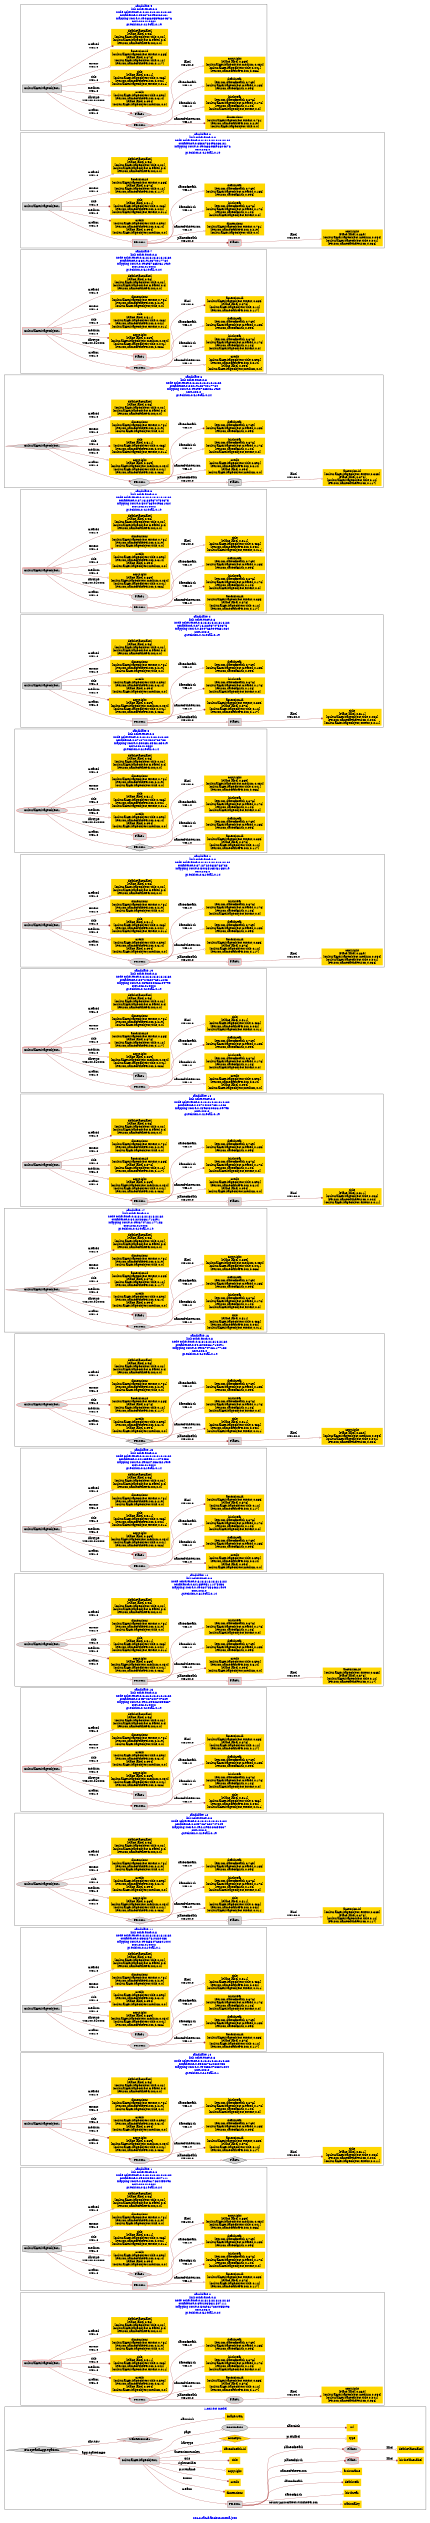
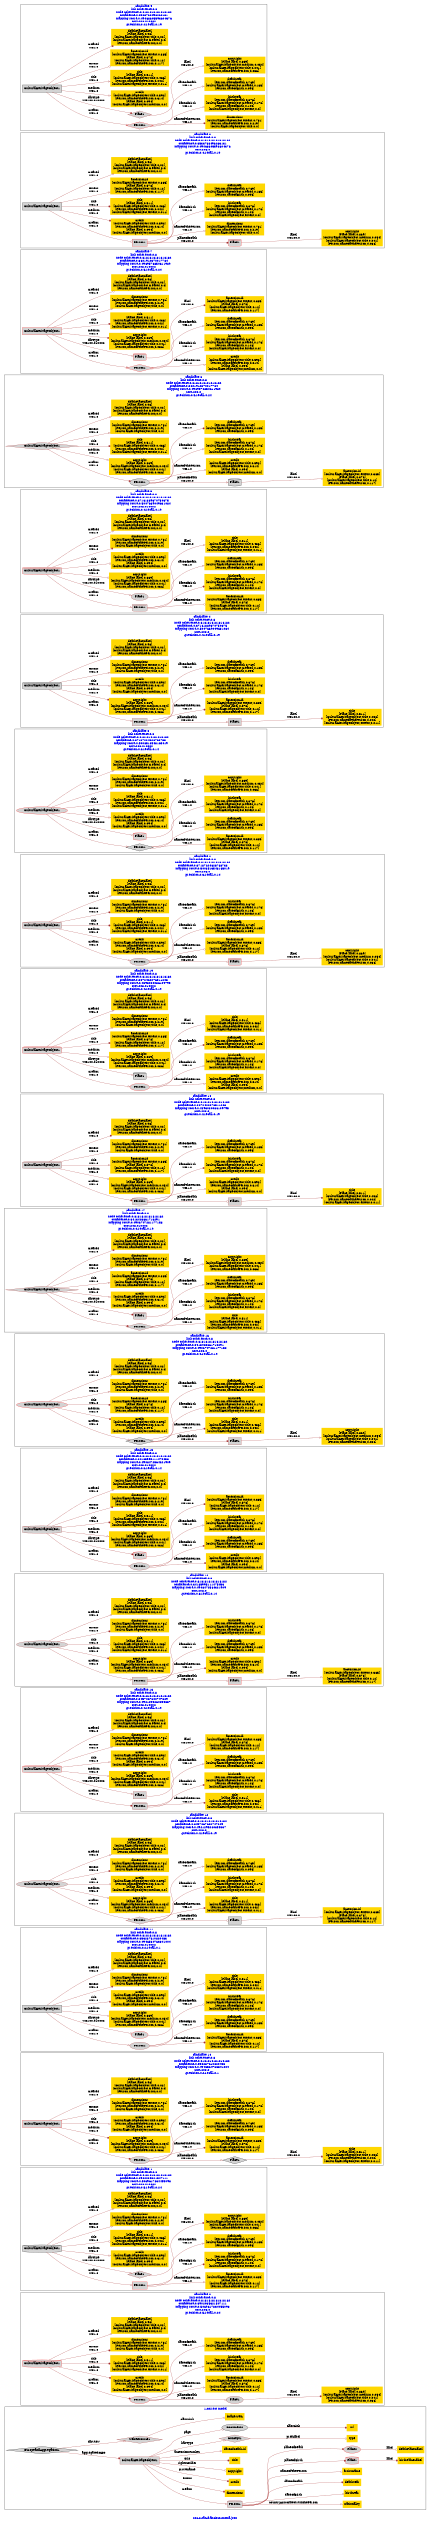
node "Concept1": fillcolor gold -> lightgray
